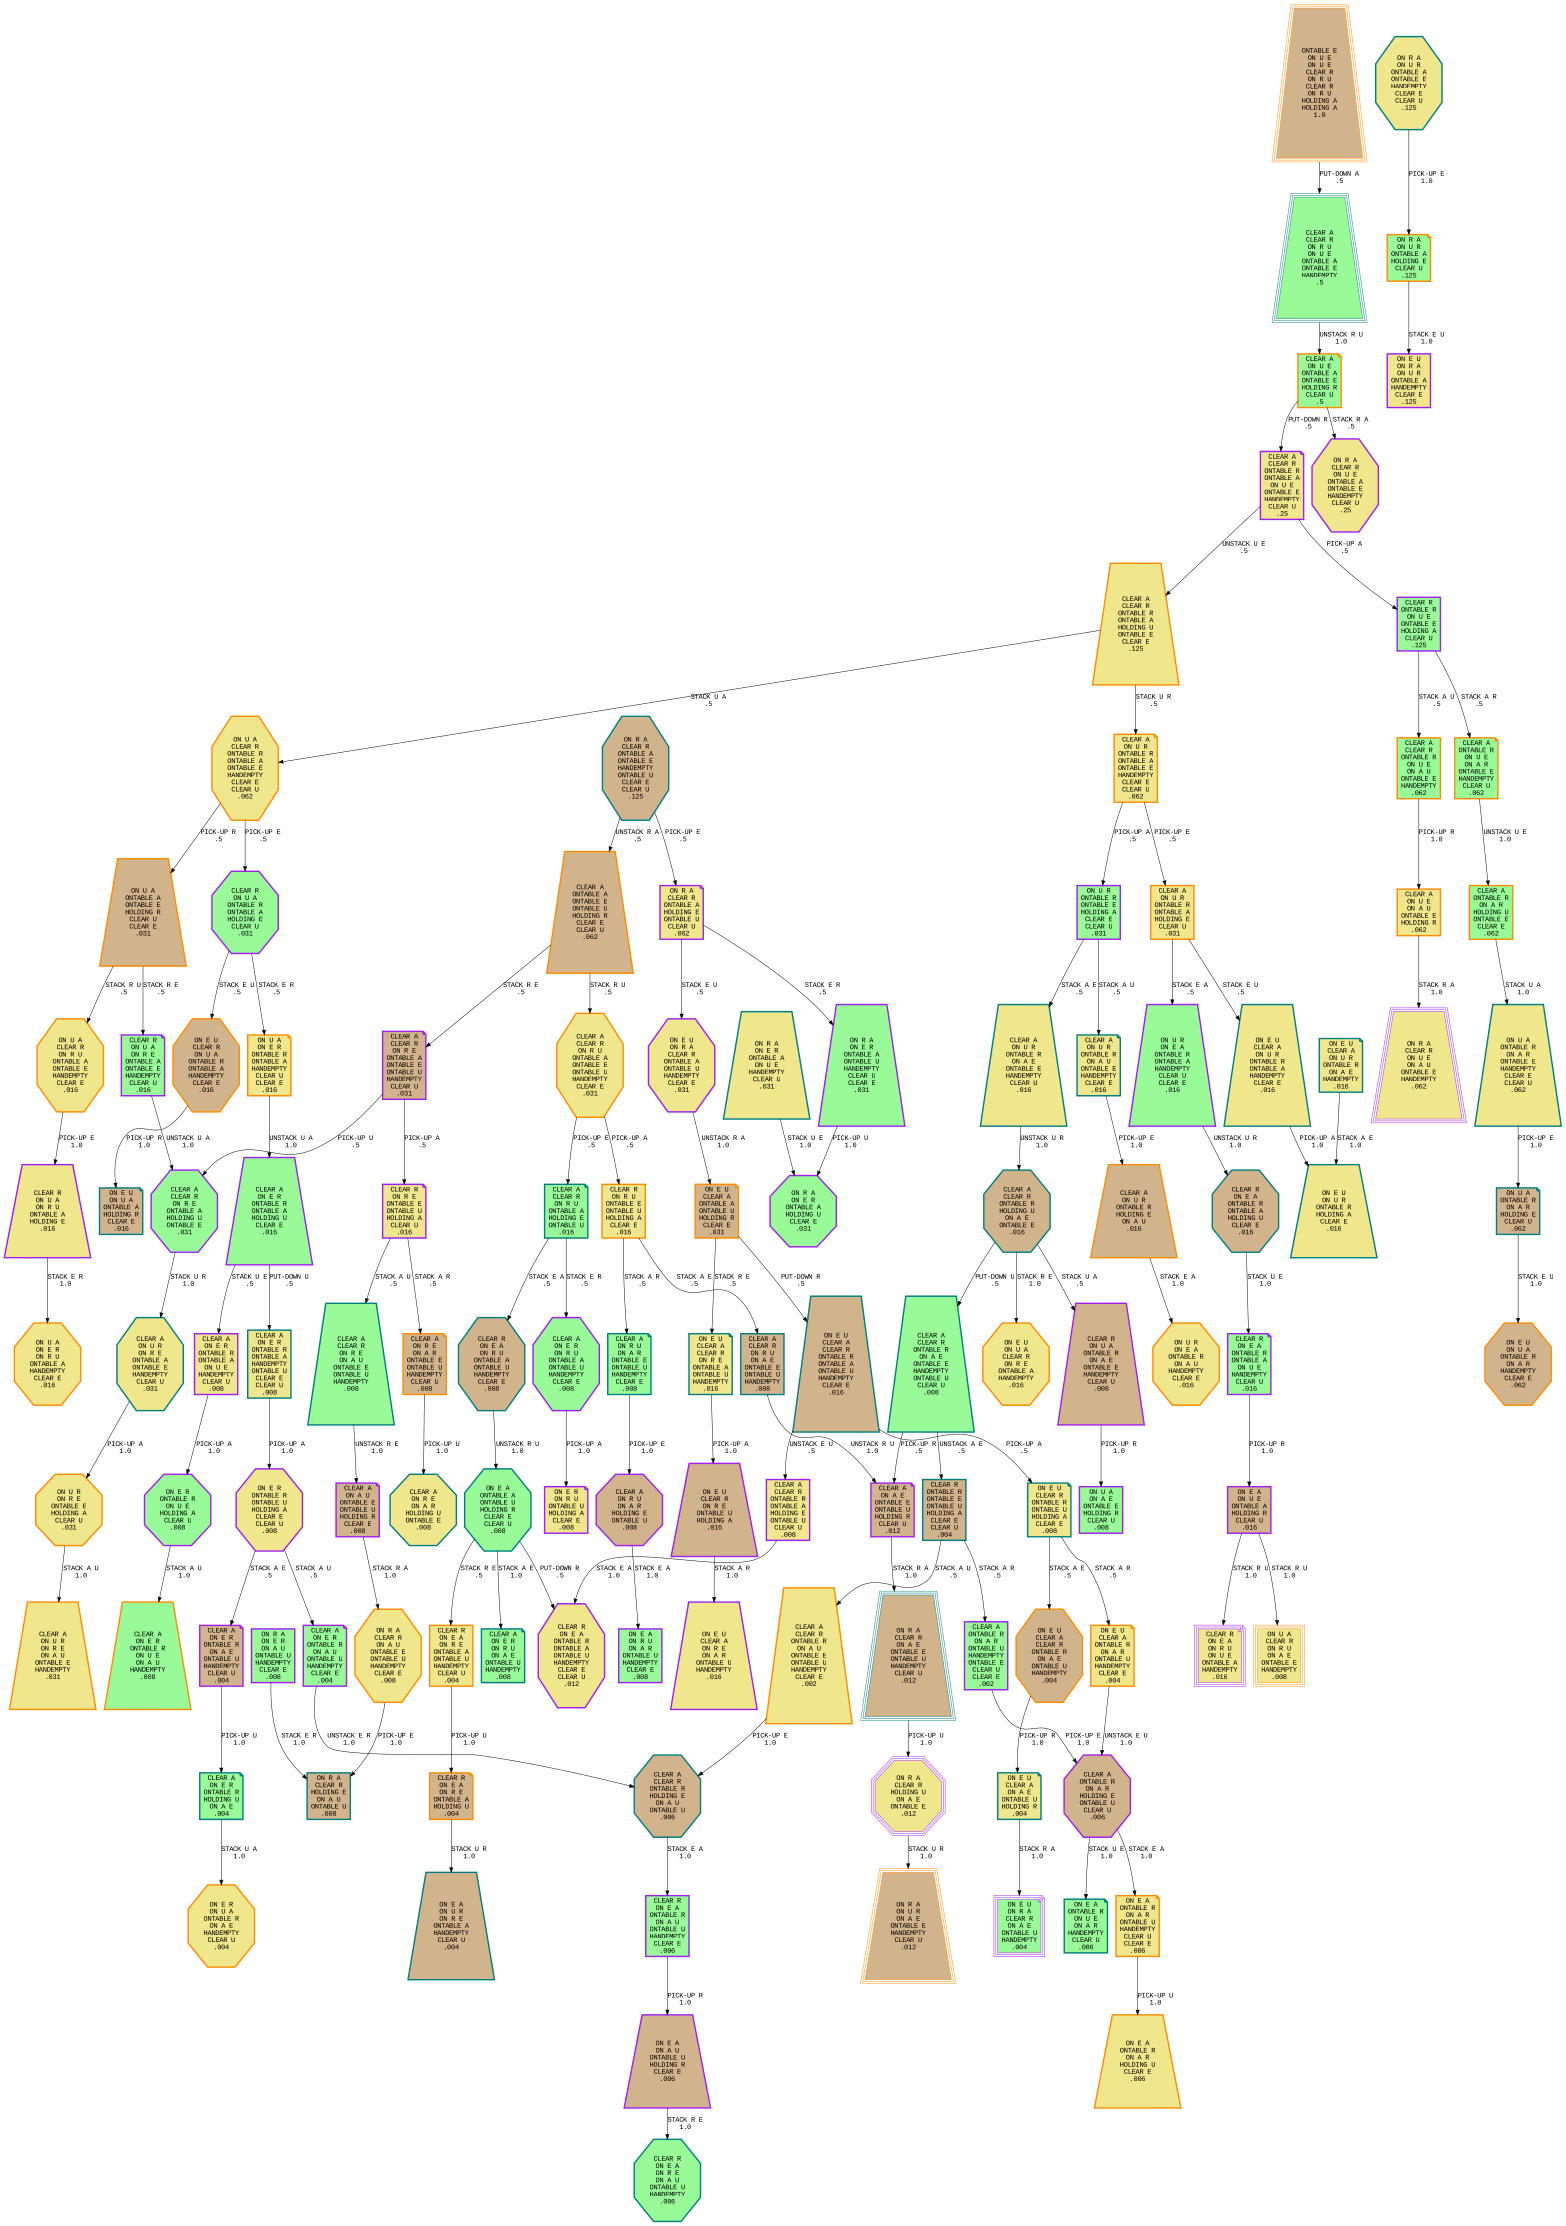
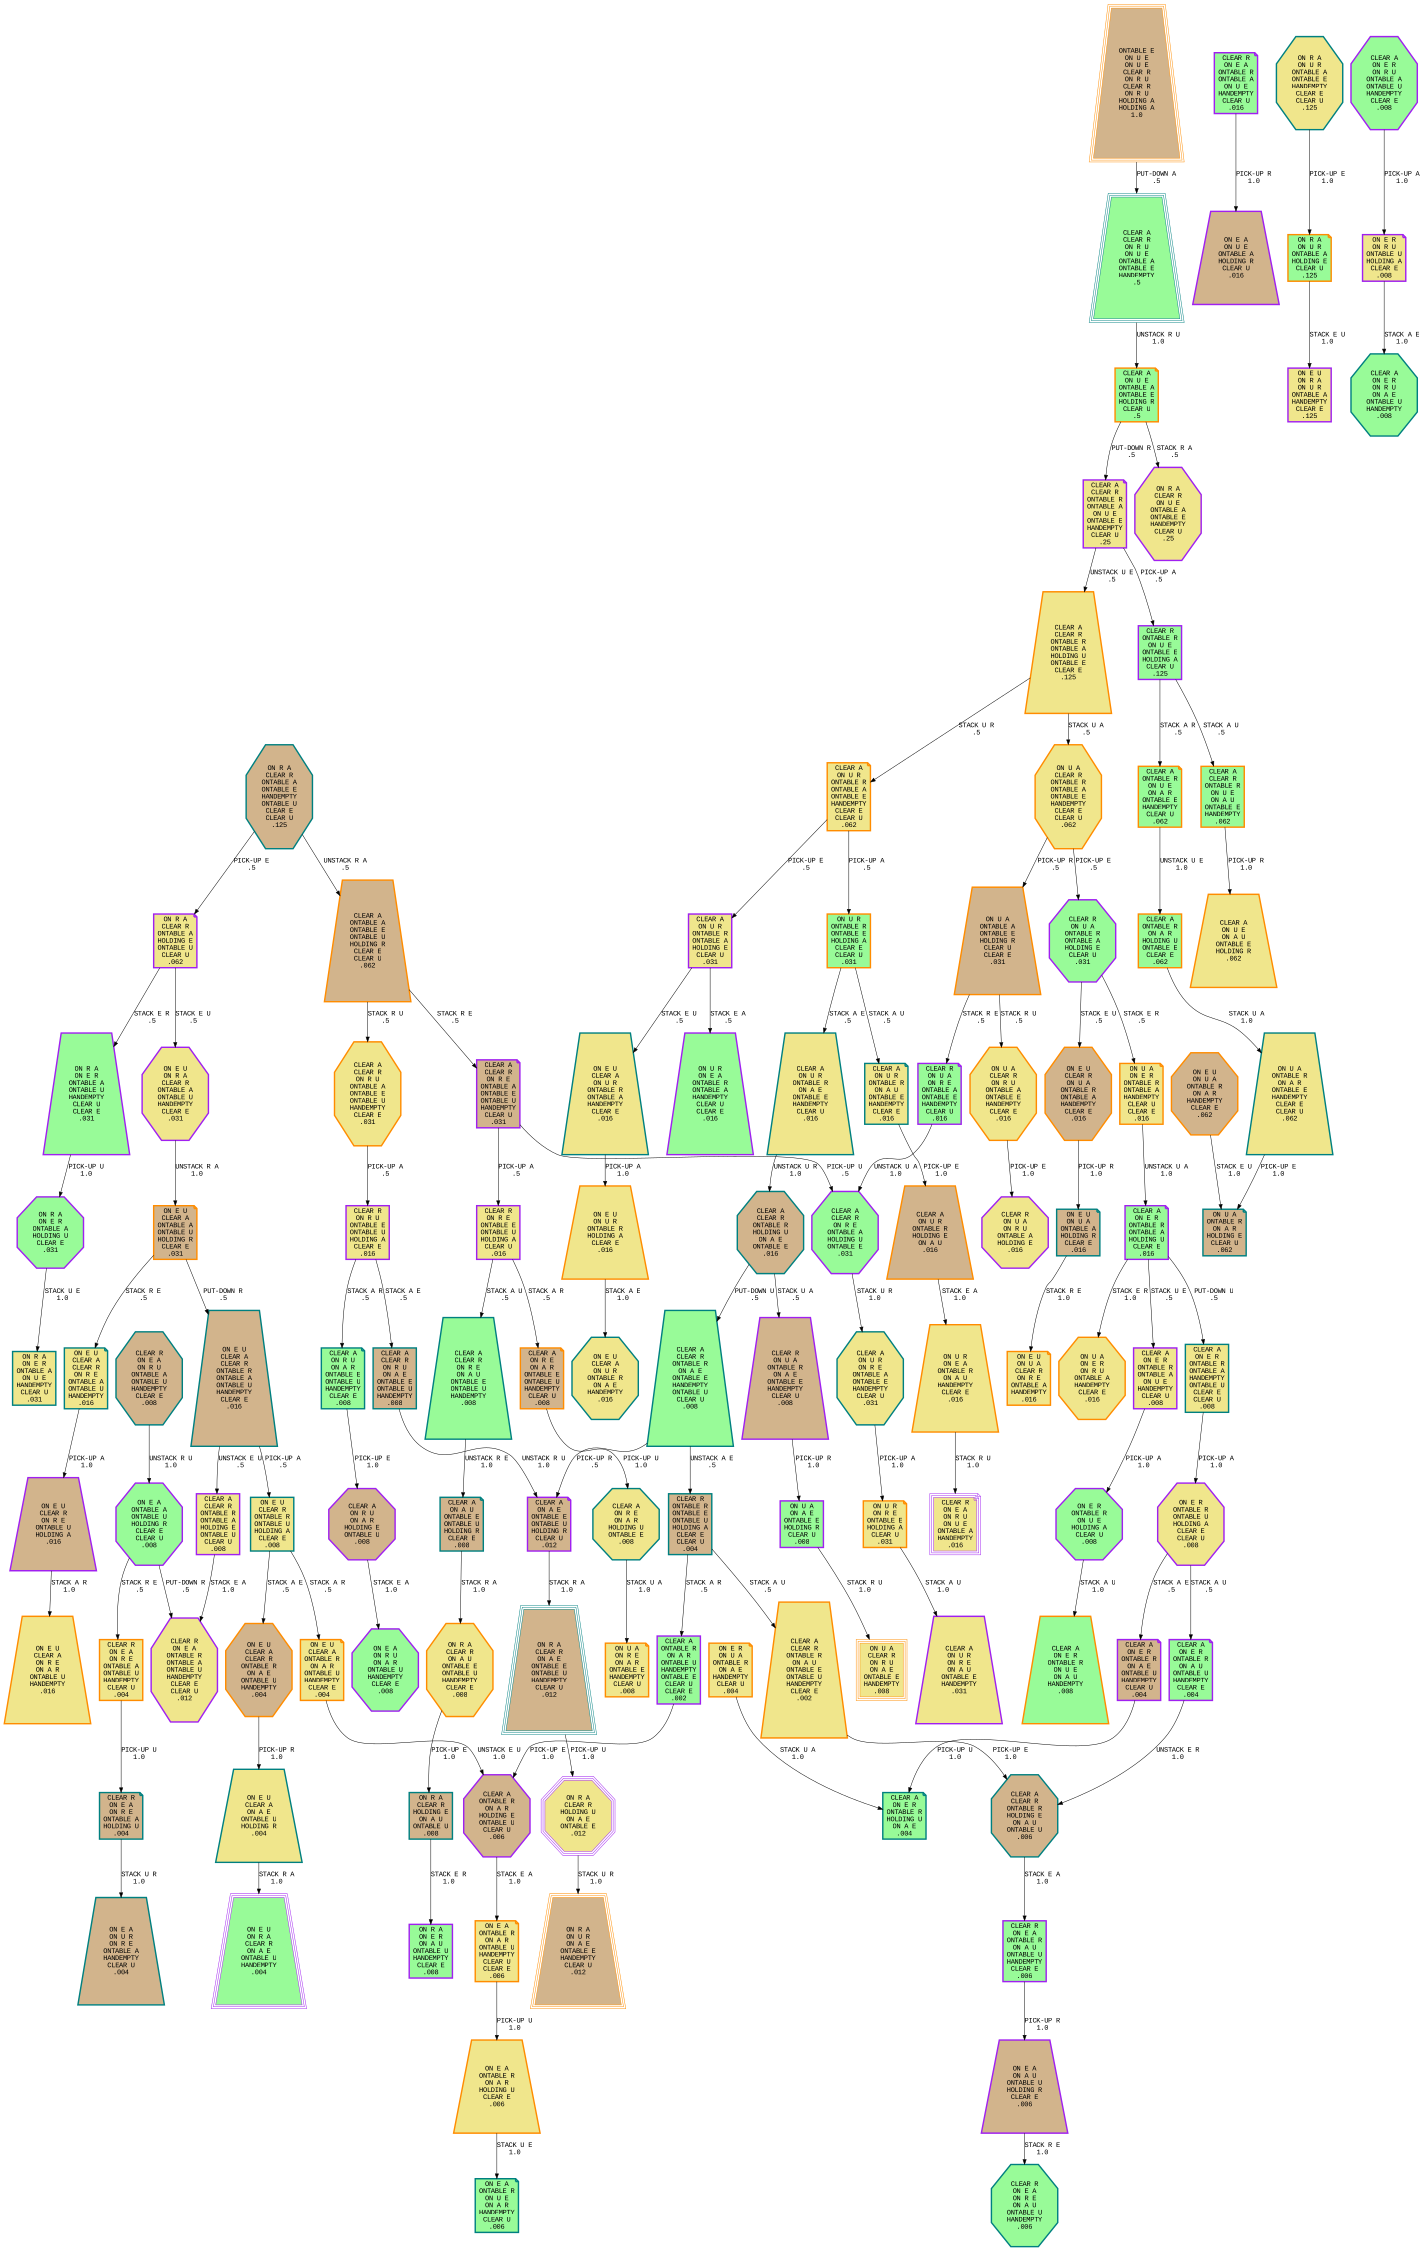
node "ON U R ONTABLE R ONTABLE E HOLDING A CLEAR E CLEAR U .031": color purple -> darkorange
node "CLEAR A ON U R ONTABLE R ONTABLE A HOLDING E CLEAR U .031": color darkorange -> purple
node "CLEAR A ON U E ON A U ONTABLE E HOLDING R .062": shape box -> trapezium
node "ON R A ON E R ONTABLE A ON U E HANDEMPTY CLEAR U .031": shape trapezium -> box
node "ON E U CLEAR A ON U R ONTABLE R ON A E HANDEMPTY .016": shape note -> octagon
node "ON R A CLEAR R ON U E ON A U ONTABLE E HANDEMPTY .062": removed
edge "ON E U CLEAR A ON U R ONTABLE R ON A E HANDEMPTY .016" -> "ON E U ON U R ONTABLE R HOLDING A CLEAR E .016": reversed
edge "ON R A ON E R ONTABLE A ON U E HANDEMPTY CLEAR U .031" -> "ON R A ON E R ONTABLE A HOLDING U CLEAR E .031": reversed
node "CLEAR R ON U A ON R U ONTABLE A HOLDING E .016": shape trapezium -> octagon
node "CLEAR A ON E R ONTABLE R ONTABLE A HOLDING U CLEAR E .016": shape trapezium -> note
node "CLEAR R ON R E ONTABLE E ONTABLE U HOLDING A CLEAR U .016": shape note -> box
node "CLEAR A CLEAR R ON R U ONTABLE A HOLDING E ONTABLE U .016": removed
node "CLEAR R ON R U ONTABLE E ONTABLE U HOLDING A CLEAR E .016": color darkorange -> purple
node "CLEAR R ON E A ONTABLE R ONTABLE A HOLDING U CLEAR E .016": removed
node "ON E U ON U R ONTABLE R HOLDING A CLEAR E .016": color teal -> darkorange
edge "ON U A ONTABLE R ON A R HOLDING E CLEAR U .062" -> "ON E U ON U A ONTABLE R ON A R HANDEMPTY CLEAR E .062": reversed
edge "CLEAR A CLEAR R ONTABLE R HOLDING U ON A E ONTABLE E .016" -> "ON E U ON U A CLEAR R ON R E ONTABLE A HANDEMPTY .016": now "ON E U ON U A ONTABLE A HOLDING R CLEAR E .016" -> "ON E U ON U A CLEAR R ON R E ONTABLE A HANDEMPTY .016"
edge "CLEAR R ON U A ON R U ONTABLE A HOLDING E .016" -> "ON U A ON E R ON R U ONTABLE A HANDEMPTY CLEAR E .016": now "CLEAR A ON E R ONTABLE R ONTABLE A HOLDING U CLEAR E .016" -> "ON U A ON E R ON R U ONTABLE A HANDEMPTY CLEAR E .016"
node "ON E U ON U A CLEAR R ON R E ONTABLE A HANDEMPTY .016": shape octagon -> note
node "ON U R ON E A ONTABLE R ON A U HANDEMPTY CLEAR E .016": shape octagon -> trapezium
node "ON U R ON R E ONTABLE E HOLDING A CLEAR U .031": shape octagon -> note
node "CLEAR A ON A U ONTABLE E ONTABLE U HOLDING R CLEAR E .008": color purple -> teal
node "ON E A ONTABLE A ONTABLE U HOLDING R CLEAR E CLEAR U .008": color teal -> purple
node "ON E U CLEAR R ONTABLE R ONTABLE U HOLDING A CLEAR E .008": shape note -> box
node "ON E A ON U E ONTABLE A HOLDING R CLEAR U .016": shape box -> trapezium
edge "ON E A ON U E ONTABLE A HOLDING R CLEAR U .016" -> "CLEAR R ON E A ON R U ON U E ONTABLE A HANDEMPTY .016": now "ON U R ON E A ONTABLE R ON A U HANDEMPTY CLEAR E .016" -> "CLEAR R ON E A ON R U ON U E ONTABLE A HANDEMPTY .016"
edge "ON E A ON U E ONTABLE A HOLDING R CLEAR U .016" -> "ON U A CLEAR R ON R U ON A E ONTABLE E HANDEMPTY .008": now "ON U A ON A E ONTABLE E HOLDING R CLEAR U .008" -> "ON U A CLEAR R ON R U ON A E ONTABLE E HANDEMPTY .008"
edge "ON E A ONTABLE A ONTABLE U HOLDING R CLEAR E CLEAR U .008" -> "CLEAR A ON E R ON R U ON A E ONTABLE U HANDEMPTY .008": now "ON E R ON R U ONTABLE U HOLDING A CLEAR E .008" -> "CLEAR A ON E R ON R U ON A E ONTABLE U HANDEMPTY .008"
node "CLEAR A ON U R ON R E ON A U ONTABLE E HANDEMPTY .031": color darkorange -> purple
node "CLEAR A ON E R ON R U ON A E ONTABLE U HANDEMPTY .008": shape note -> octagon
node "ON E A ON R U ON A R ONTABLE U HANDEMPTY CLEAR E .008": shape box -> octagon
node "ON E U CLEAR A ON R E ON A R ONTABLE U HANDEMPTY .016": color purple -> darkorange
node "ON U A ON R E ON A R ONTABLE E HANDEMPTY CLEAR U .008": added
edge "ON R A ON E R ON A U ONTABLE U HANDEMPTY CLEAR E .008" -> "ON R A CLEAR R HOLDING E ON A U ONTABLE U .008": reversed
node "CLEAR R ON E A ON R E ONTABLE A HOLDING U .004": color darkorange -> teal
node "ON E U CLEAR A ON A E ONTABLE U HOLDING R .004": shape note -> trapezium
edge "CLEAR A ON E R ONTABLE R HOLDING U ON A E .004" -> "ON E R ON U A ONTABLE R ON A E HANDEMPTY CLEAR U .004": reversed
edge "CLEAR A ONTABLE R ON A R HOLDING E ONTABLE U CLEAR U .006" -> "ON E A ONTABLE R ON U E ON A R HANDEMPTY CLEAR U .006": now "ON E A ONTABLE R ON A R HOLDING U CLEAR E .006" -> "ON E A ONTABLE R ON U E ON A R HANDEMPTY CLEAR U .006"
node "ON E R ON U A ONTABLE R ON A E HANDEMPTY CLEAR U .004": shape octagon -> note
node "ON E U ON R A CLEAR R ON A E ONTABLE U HANDEMPTY .004": shape note -> trapezium
